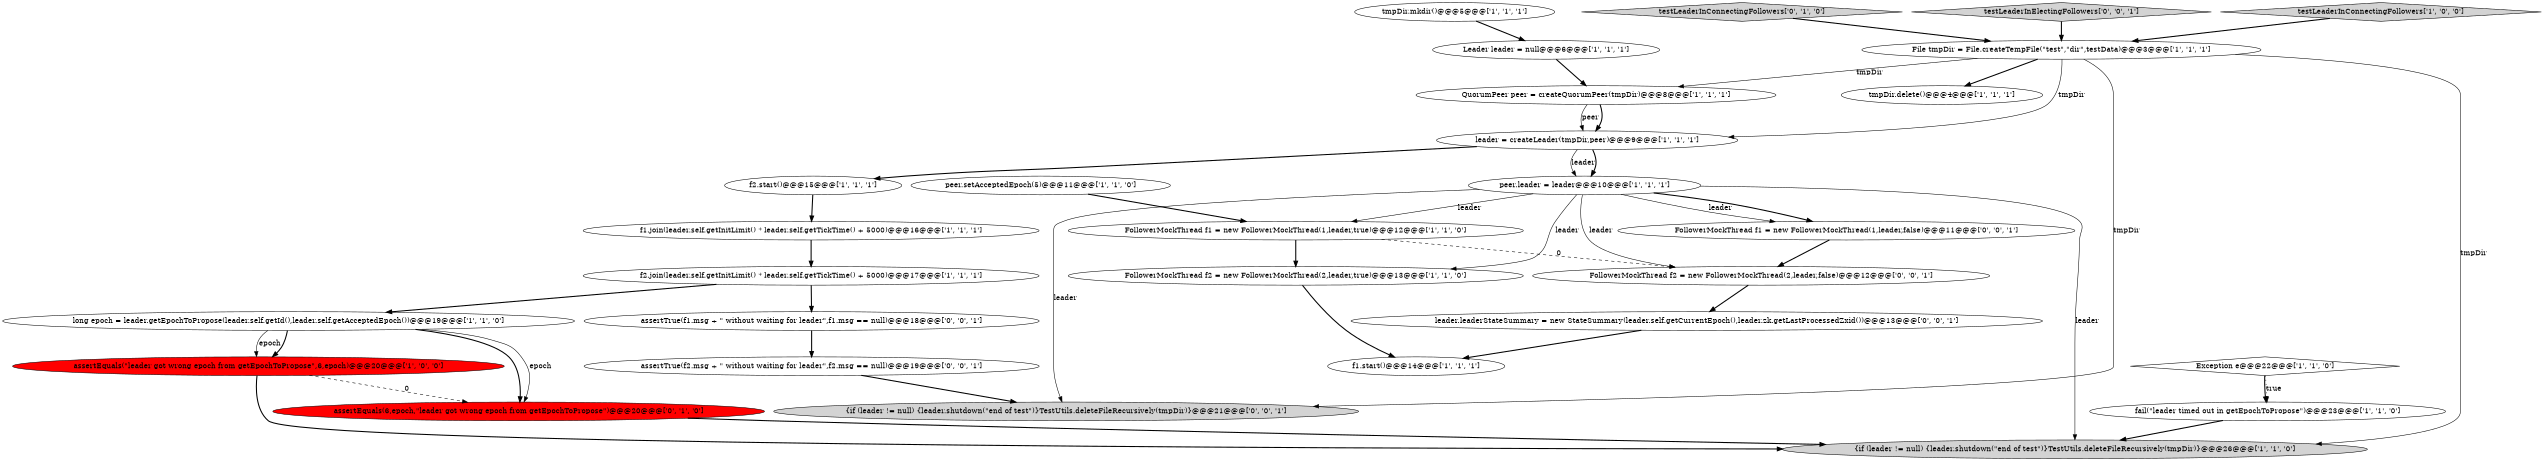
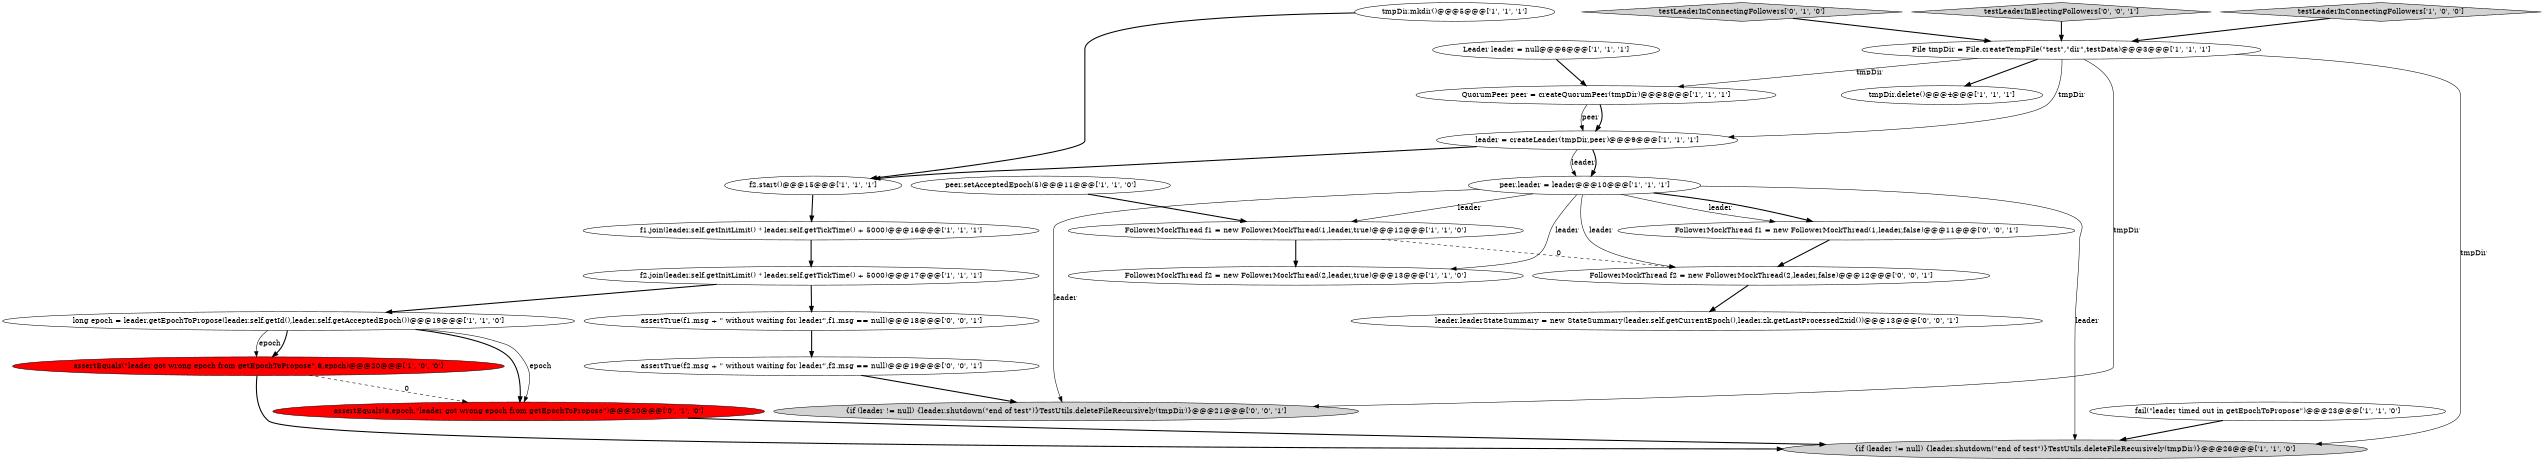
edge "tmpDir.mkdir()@@@5@@@['1', '1', '1']" -> "Leader leader = null@@@6@@@['1', '1', '1']": now "tmpDir.mkdir()@@@5@@@['1', '1', '1']" -> "f2.start()@@@15@@@['1', '1', '1']"
node "f1.start()@@@14@@@['1', '1', '1']": removed
node "Exception e@@@22@@@['1', '1', '0']": removed
